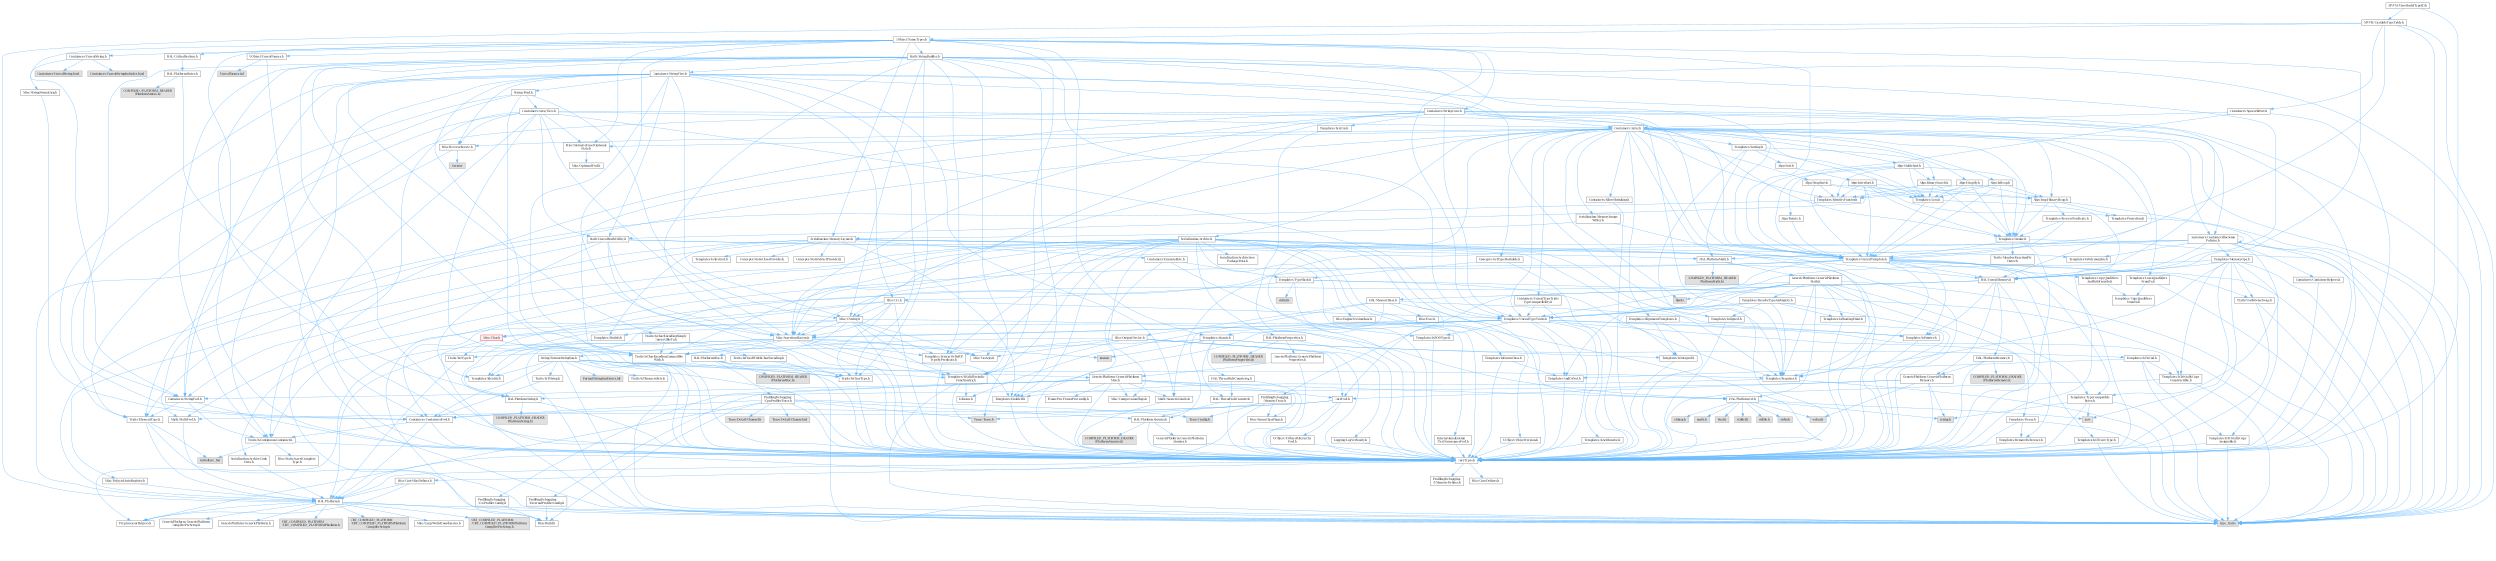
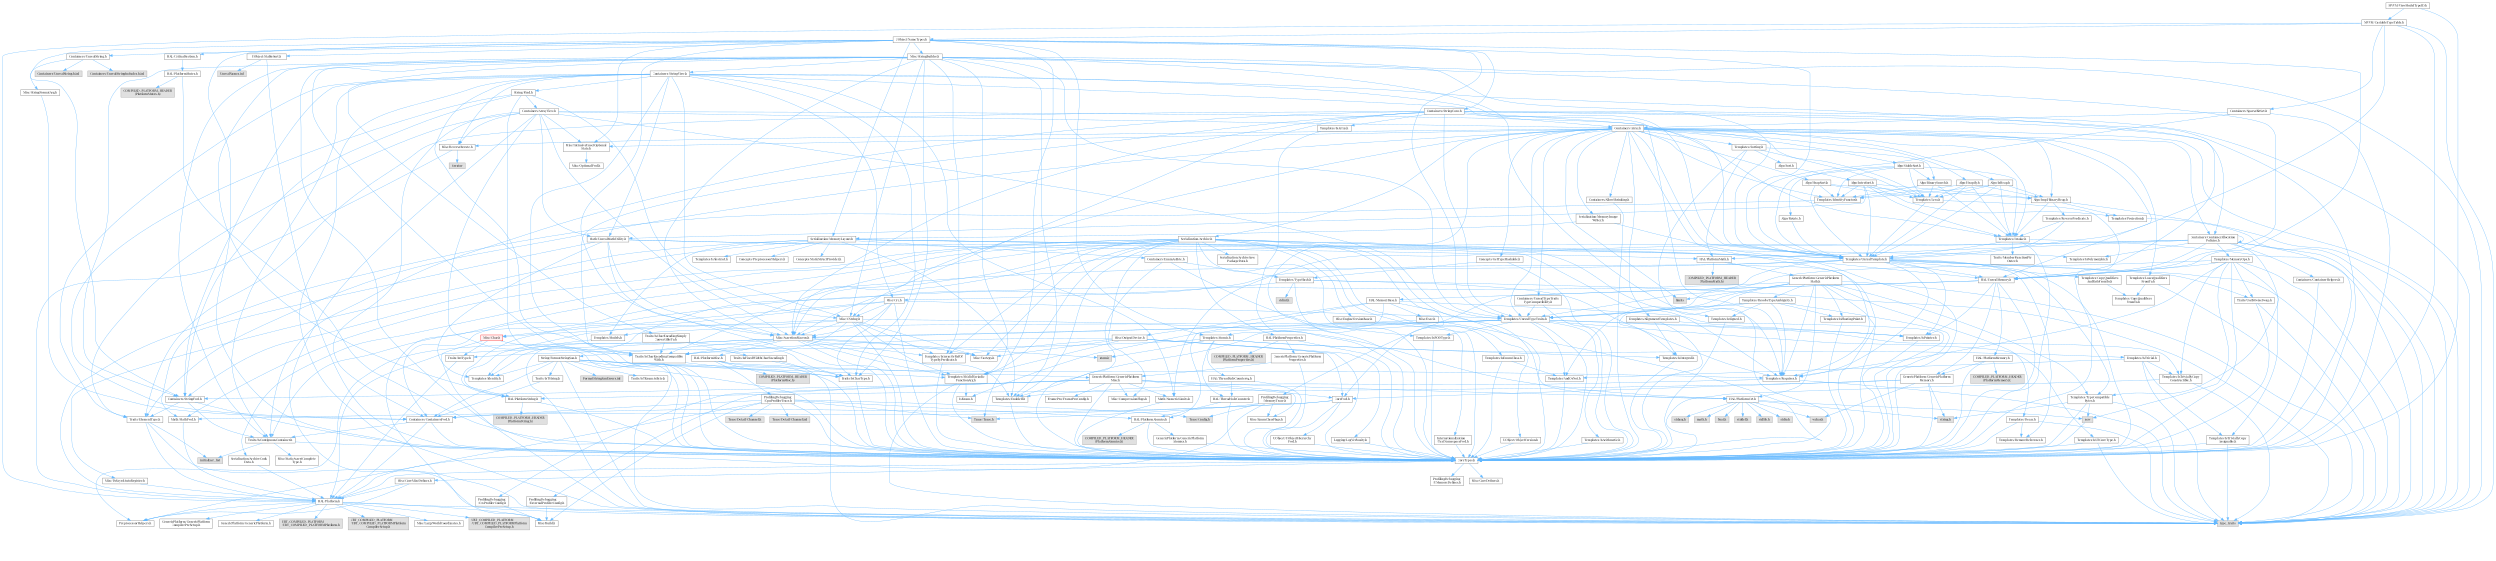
node "UObject/UnrealNames.h": label "UObject/UnrealNames.h" -> "UObject/StableSort.h"
node "Math/StringBuilder.h": label "Math/StringBuilder.h" -> "Misc/StringBuilder.h"
node "Concepts/StaticClassProvider.h": label "Concepts/StaticClassProvider.h" -> "Concepts/PreprocessorHelpers.h"
edge "Templates/RemoveReference.h" -> "CoreTypes.h": now "new" -> "CoreTypes.h"
